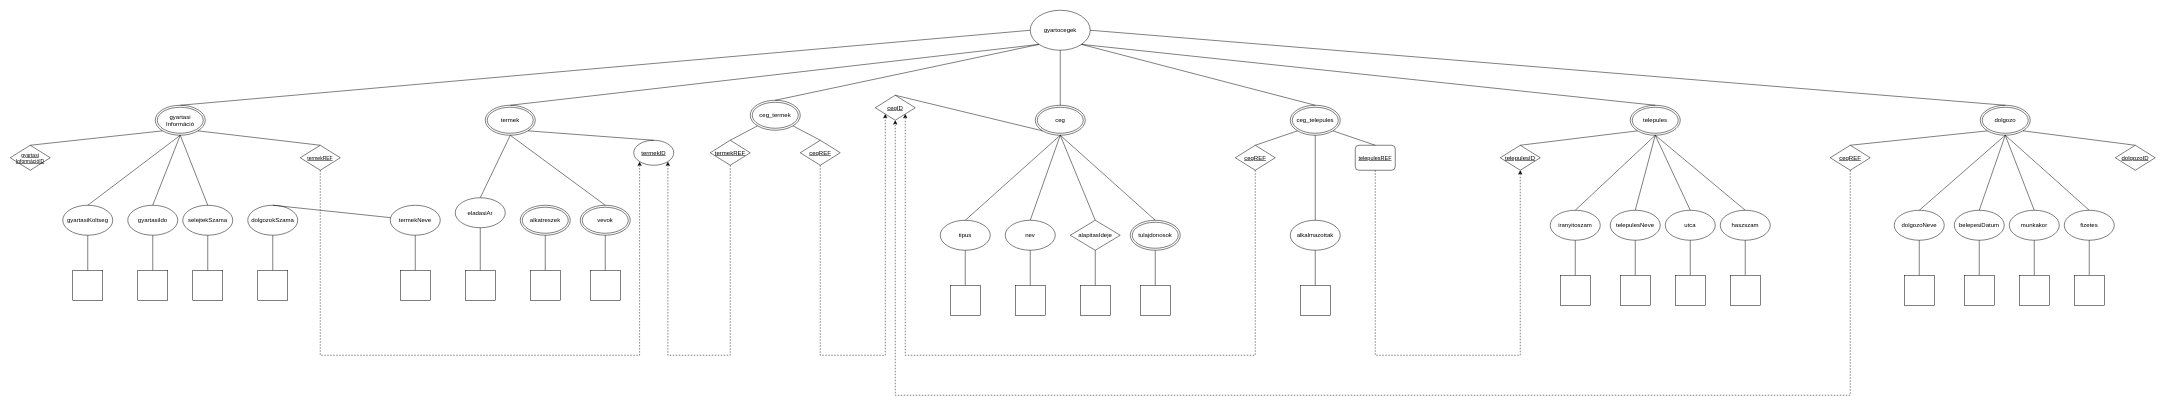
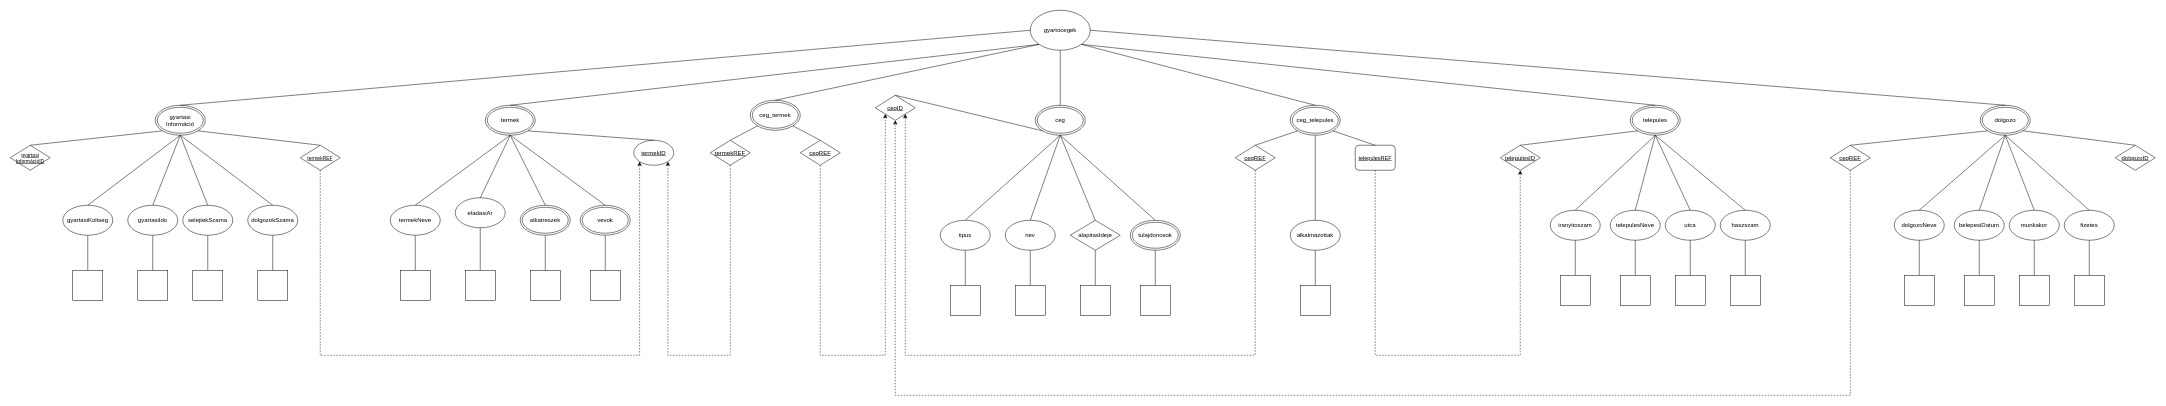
edge "termek" -- "termekNeve": added
edge "termek" -- "alkatreszek": added
edge "dolgozokSzama" -- "termekNeve": now "dolgozokSzama" -- "gyartasi Információ"
